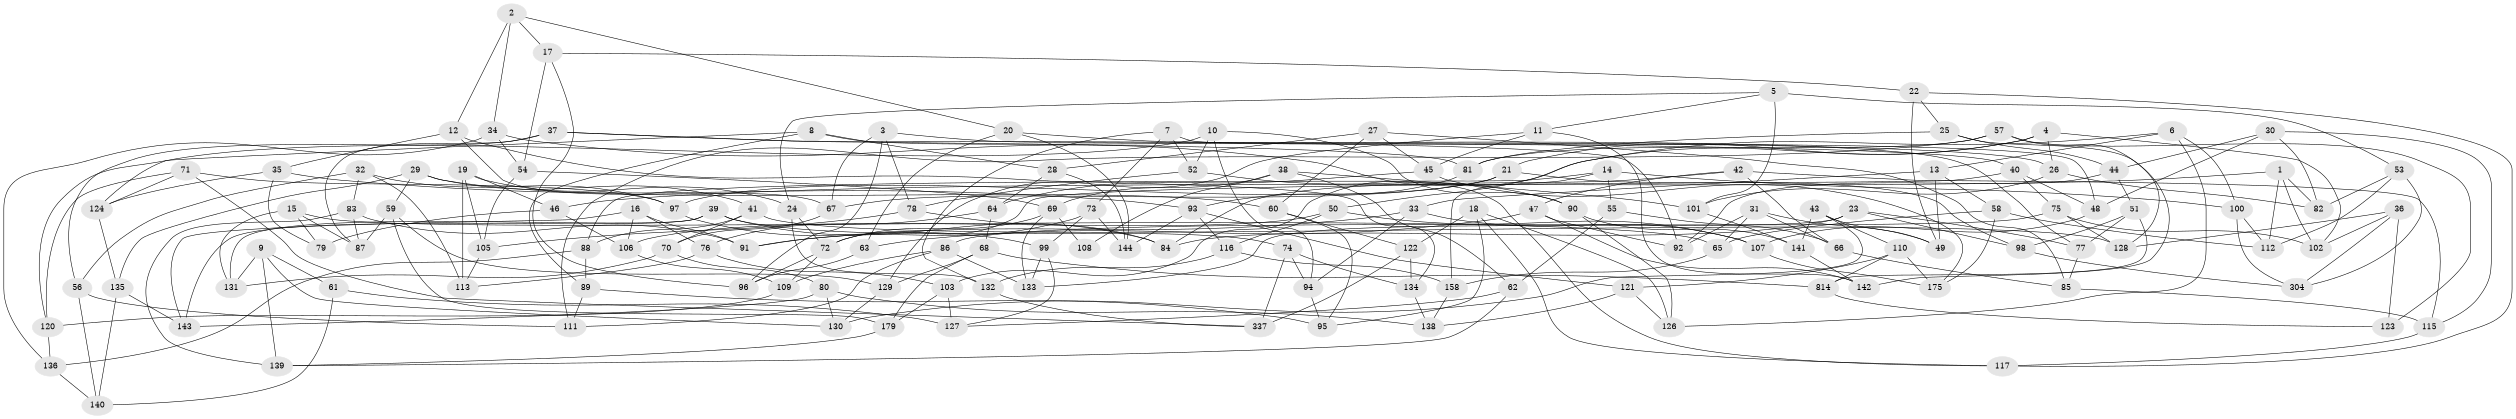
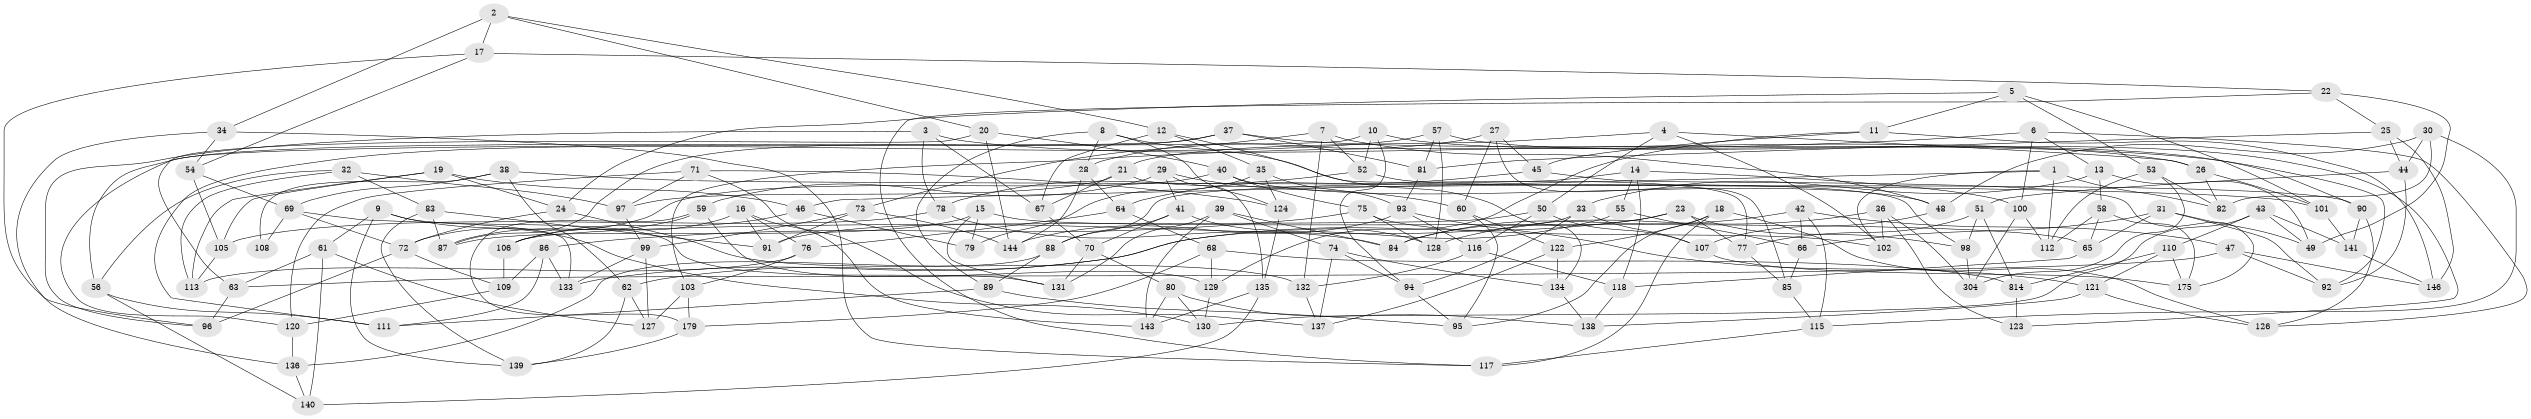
edge "61" -- "63": added
node "158": label "158" -> "118"
node "142": label "142" -> "146"
node "337": label "337" -> "137"
